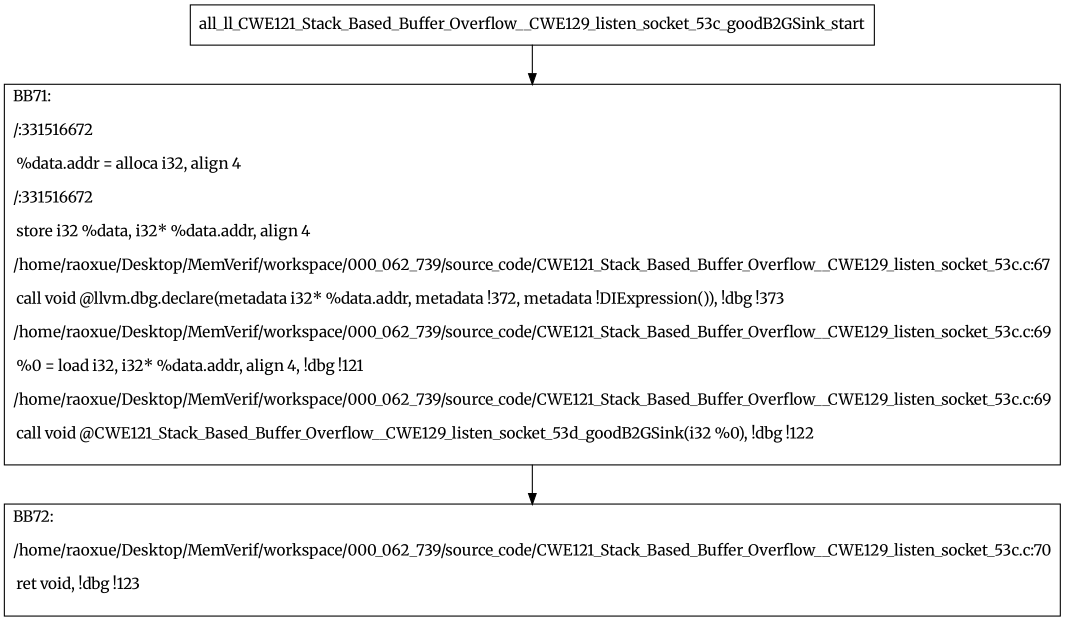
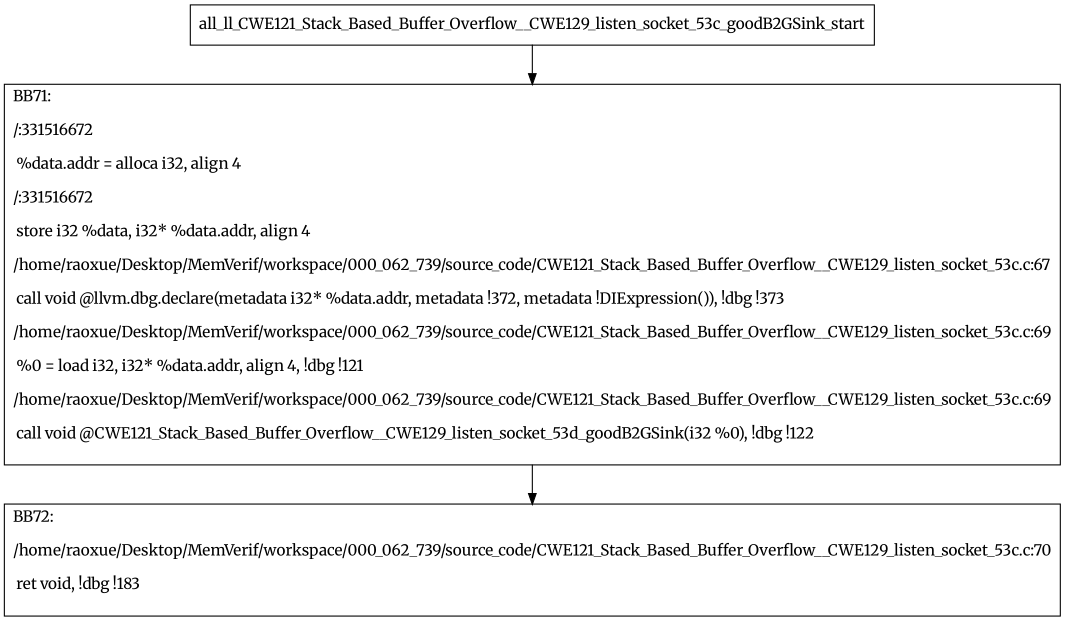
node "BB72:": text "ret void, !dbg !123" -> "ret void, !dbg !183"
